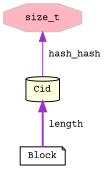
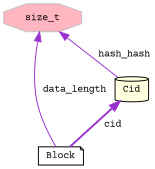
edge "Block" -> "size_t": added, label "data_length"
edge "Block" -> "Cid": label " length" -> " cid"
